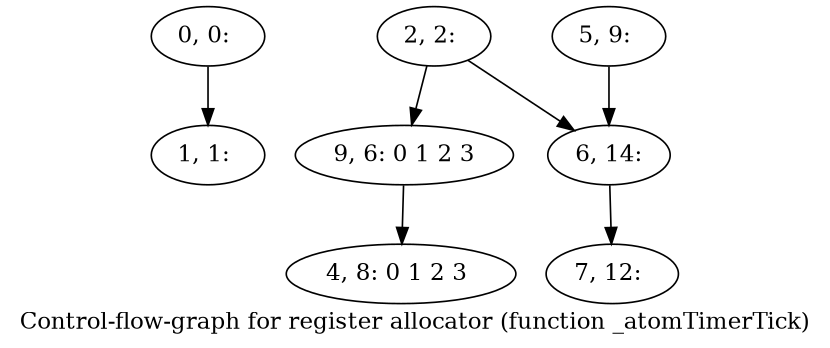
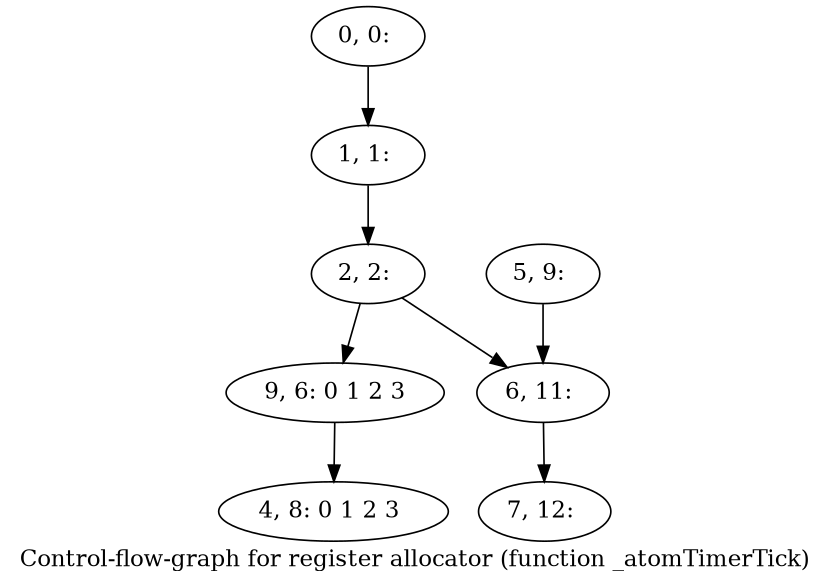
node "6, 14:": label "6, 14:" -> "6, 11:"
edge "1, 1:" -> "2, 2:": added
